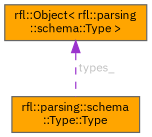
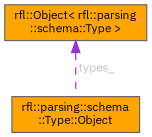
node "rfl::parsing::schema ::Type::Type": label "rfl::parsing::schema ::Type::Type" -> "rfl::parsing::schema ::Type::Object"
